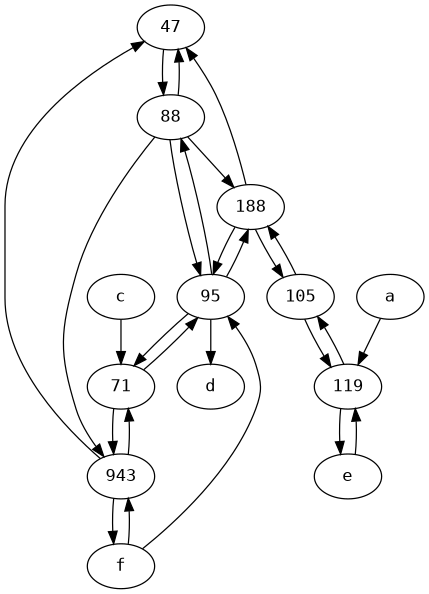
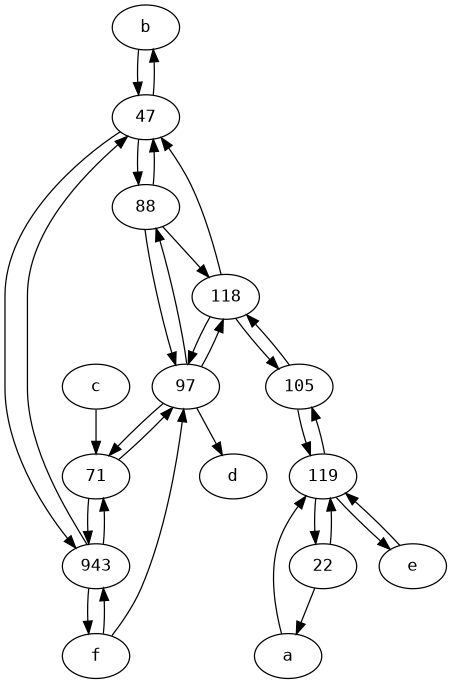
node "b": added
node "188": label "188" -> "118"
edge "88" -> "943": now "47" -> "943"
node "95": label "95" -> "97"
node "22": added
